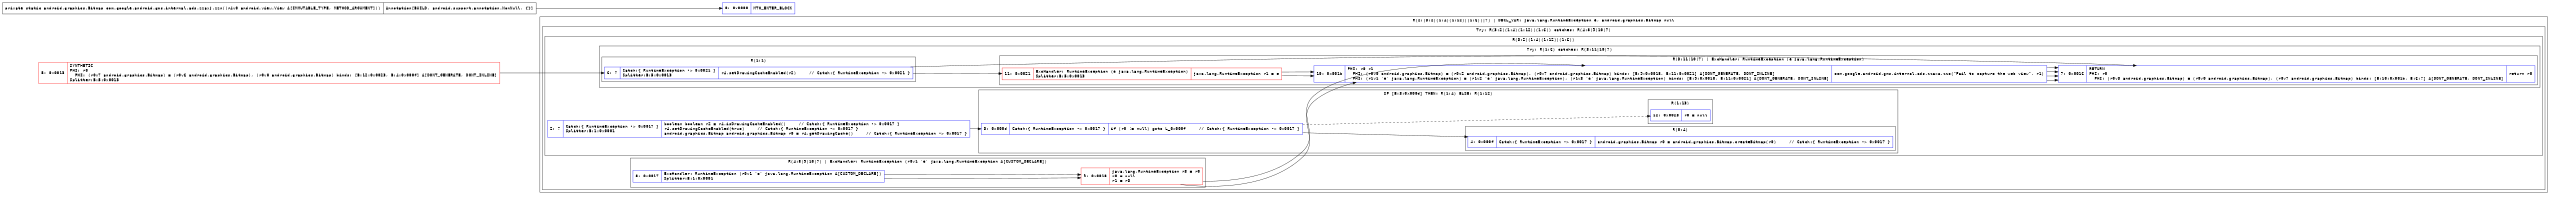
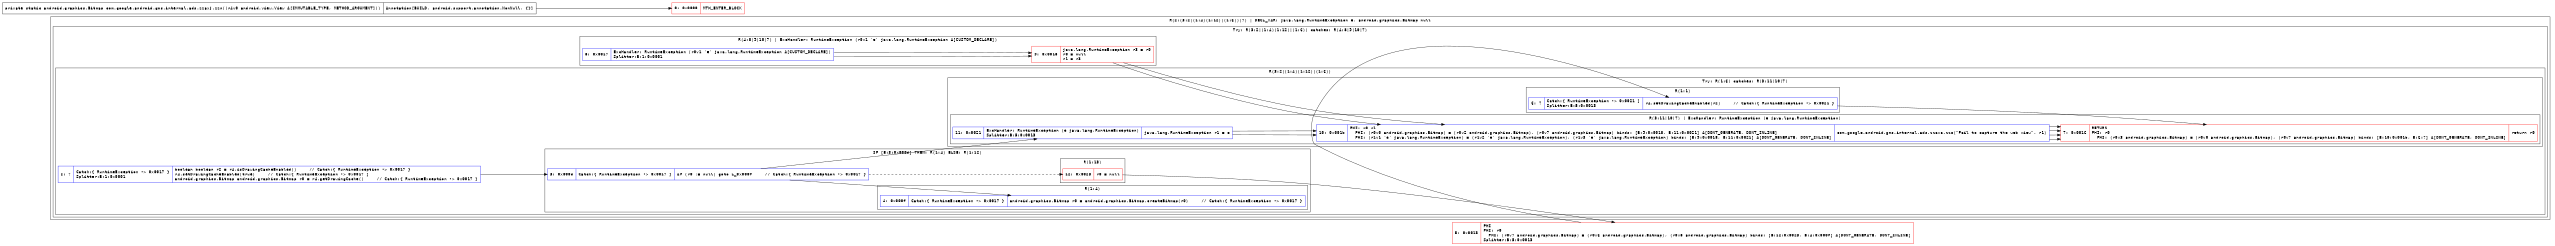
node "0: 0x0000": color blue -> red
node "5: 0x0013": text "SYNTHETIC" -> "PHI"
edge "6: ?" -> "11: 0x0021": now "3: 0x000d" -> "11: 0x0021"
node "11: 0x0021": color red -> blue
node "7: 0x0016": color blue -> red
node "12: 0x0023": color blue -> red
cluster "R(0:4)": label "R(0:4)" -> "R(1:4)"
edge "12: 0x0023" -> "5: 0x0013": added
